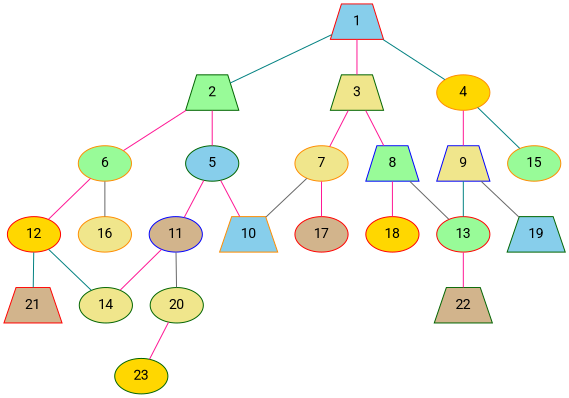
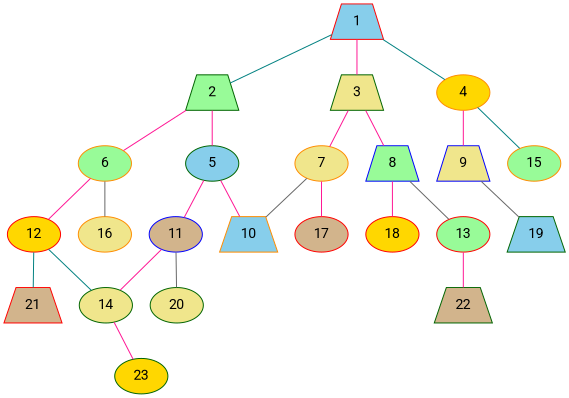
edge "9" -- "13": removed
edge "20" -- "23": now "14" -- "23"
